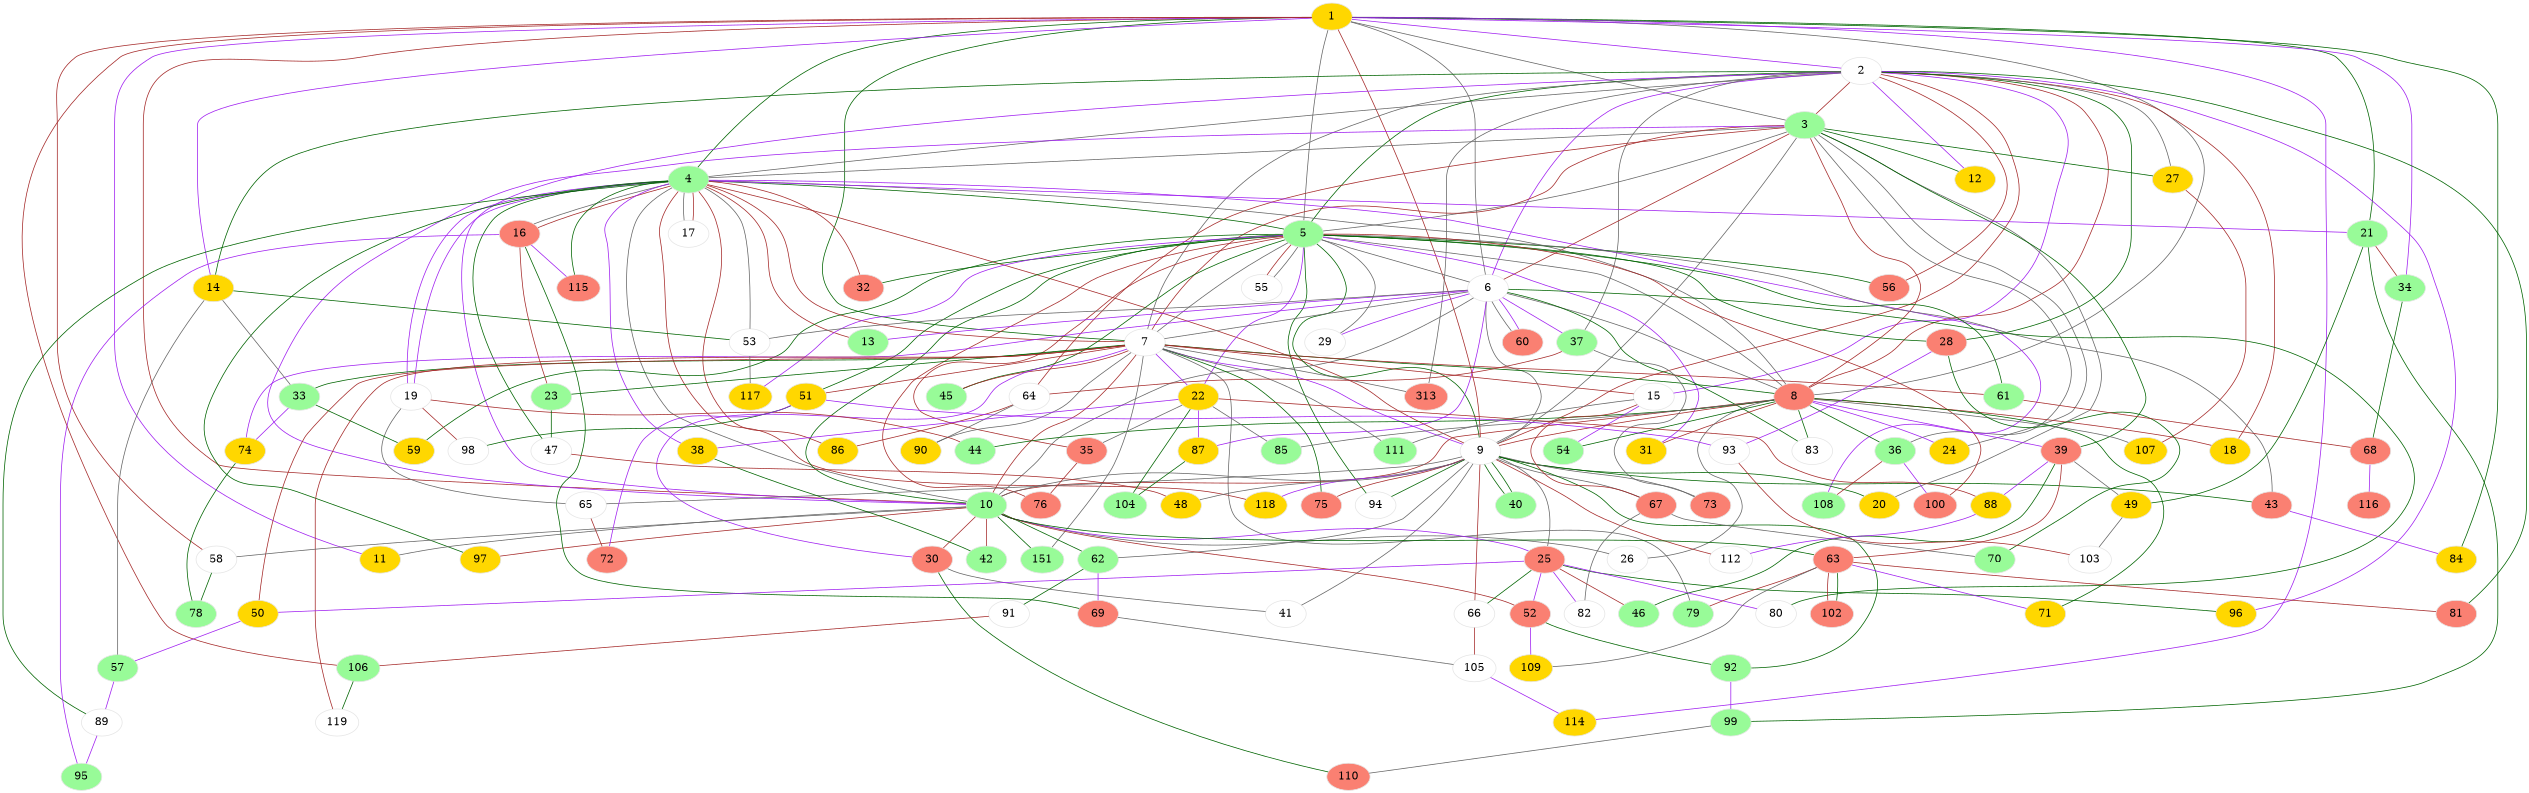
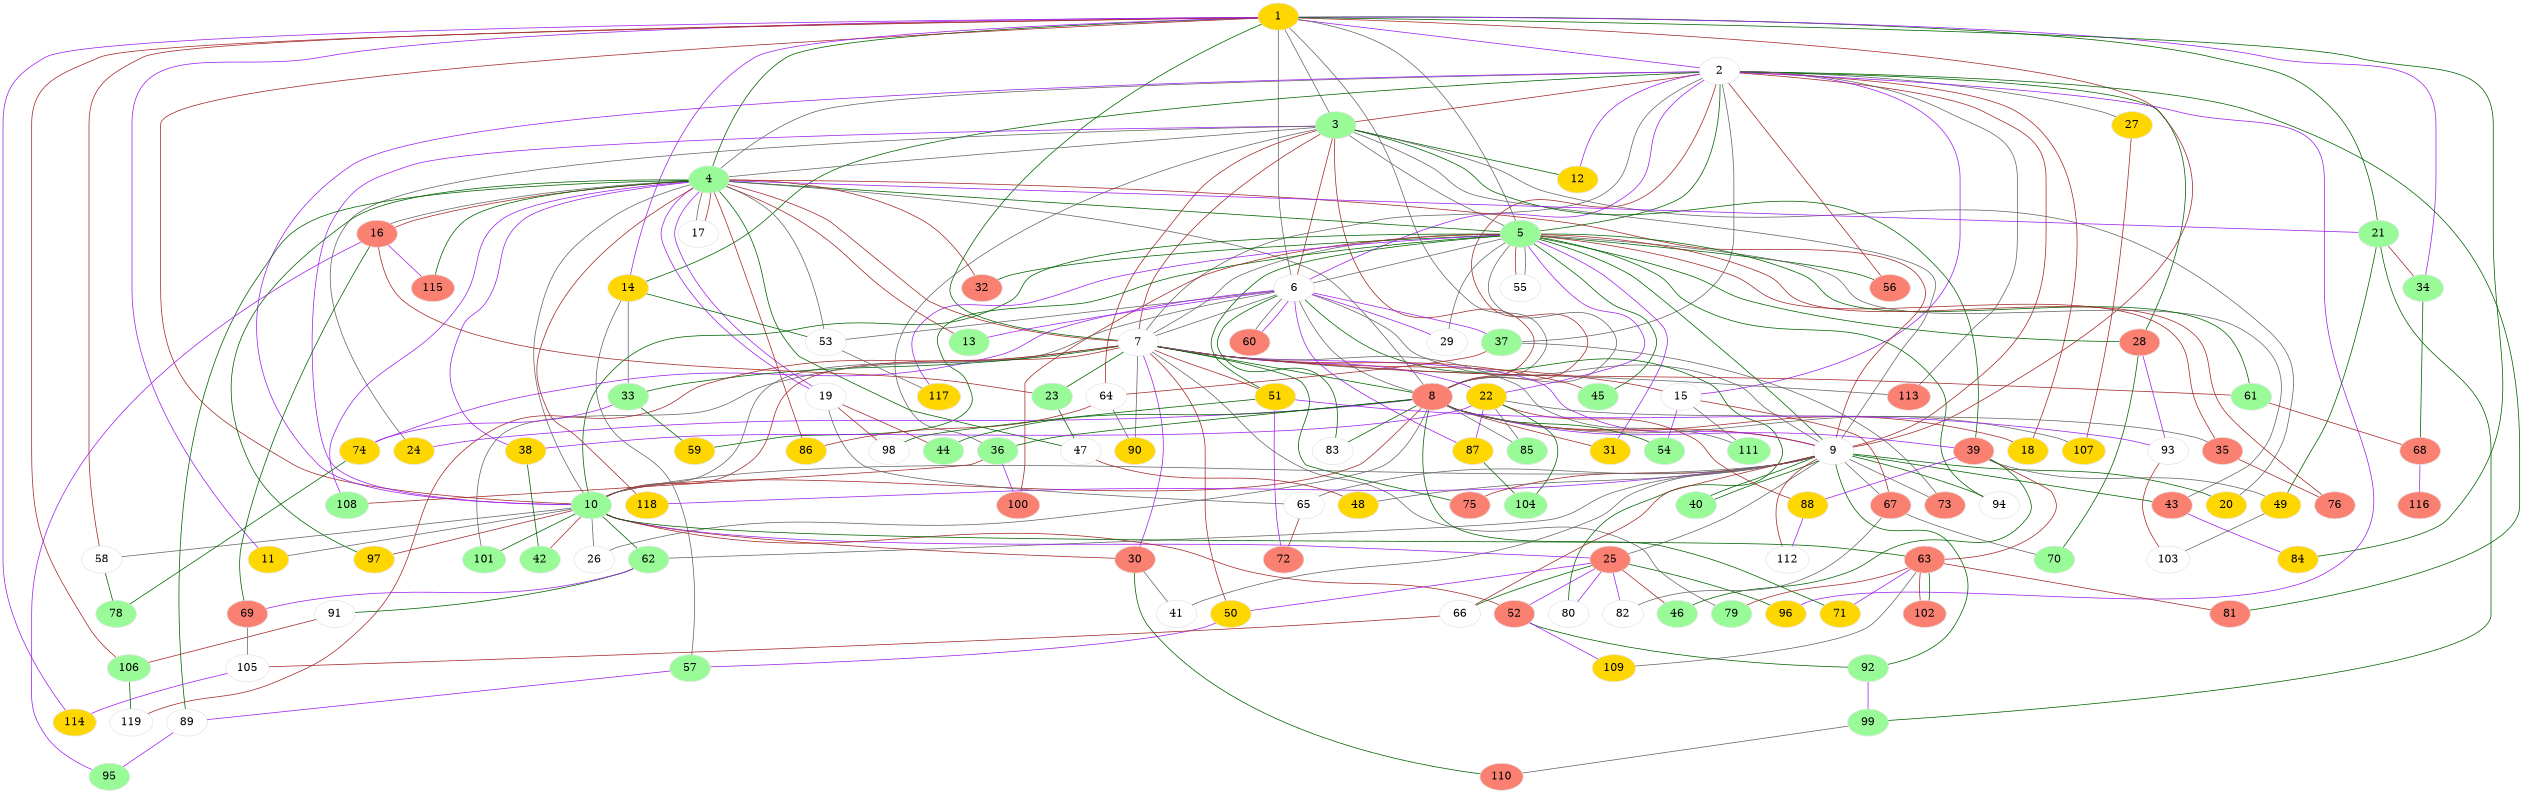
edge "3" -- "27": removed
node "313": label "313" -> "113"
node "151": label "151" -> "101"
